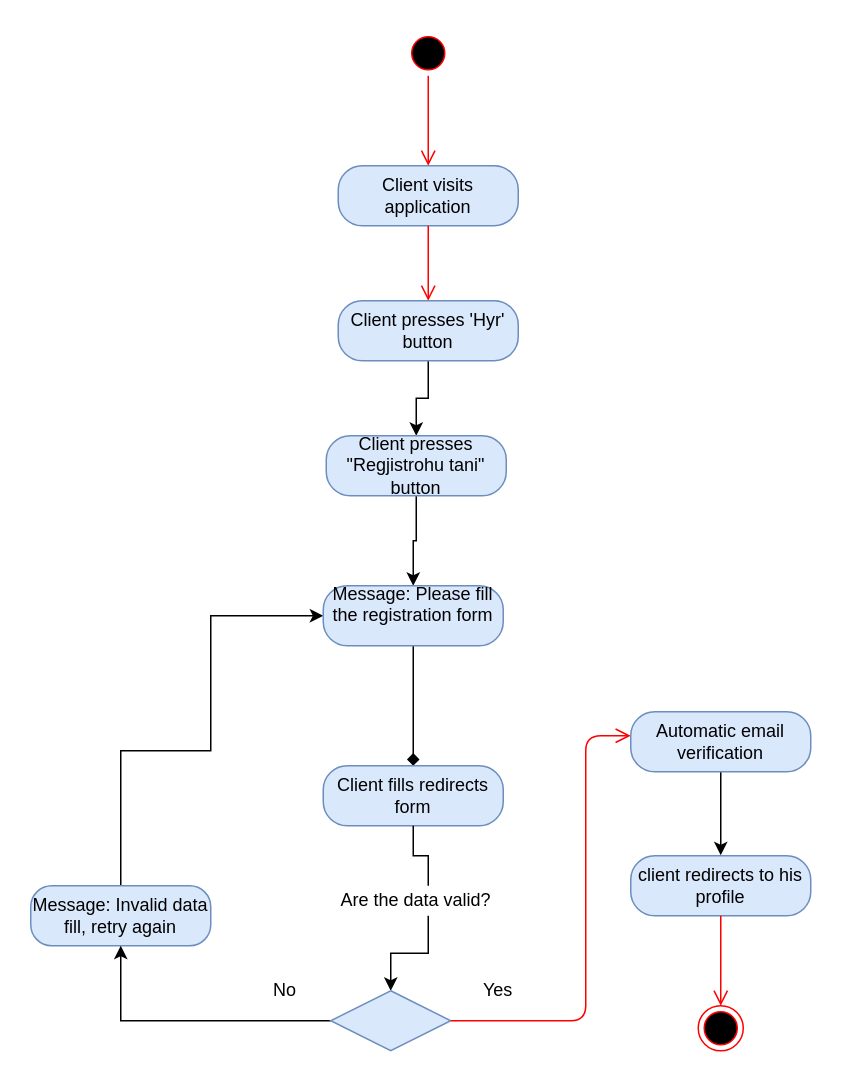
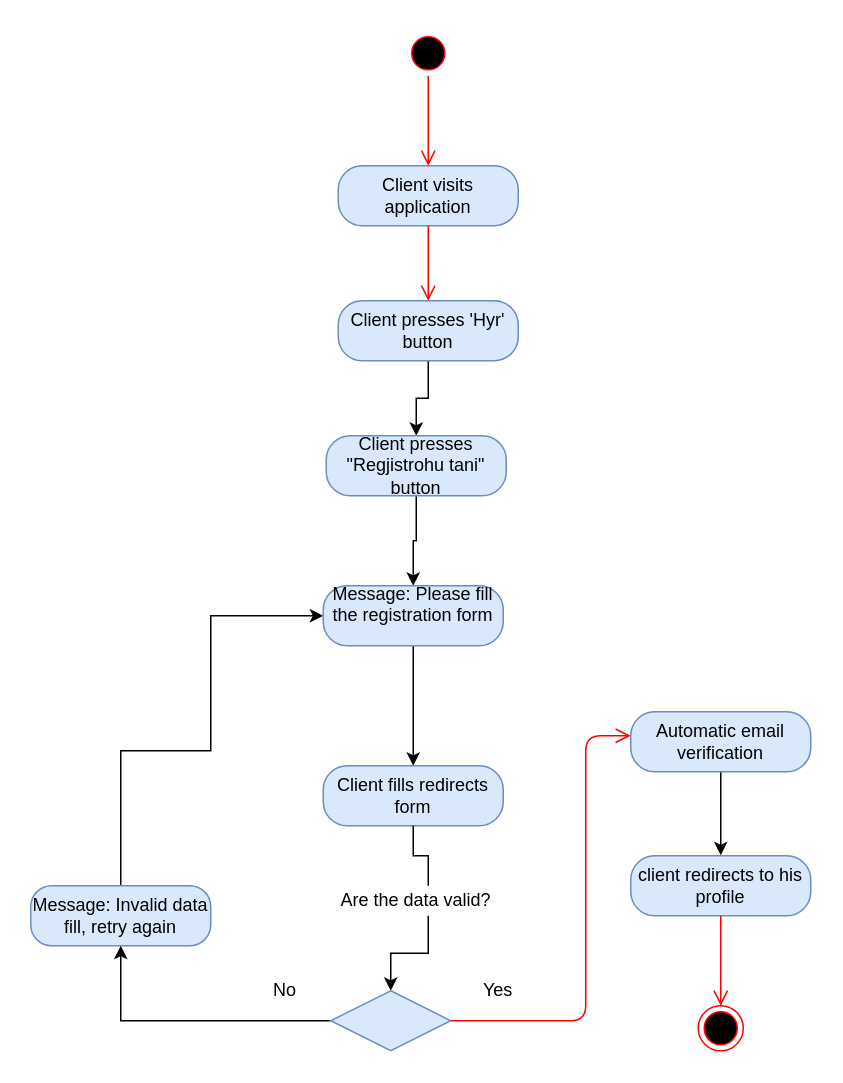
edge "Message: Please fill the registration form" -> "Client fills redirects form": arrowhead diamond -> classic
